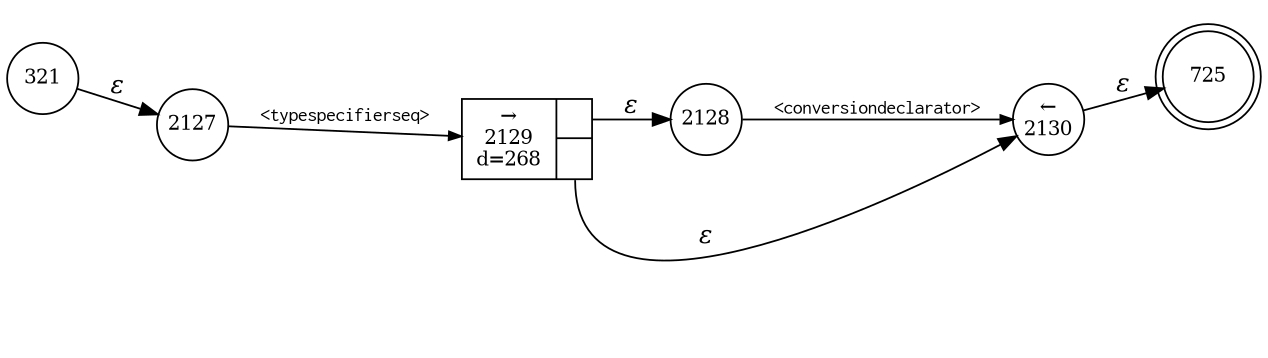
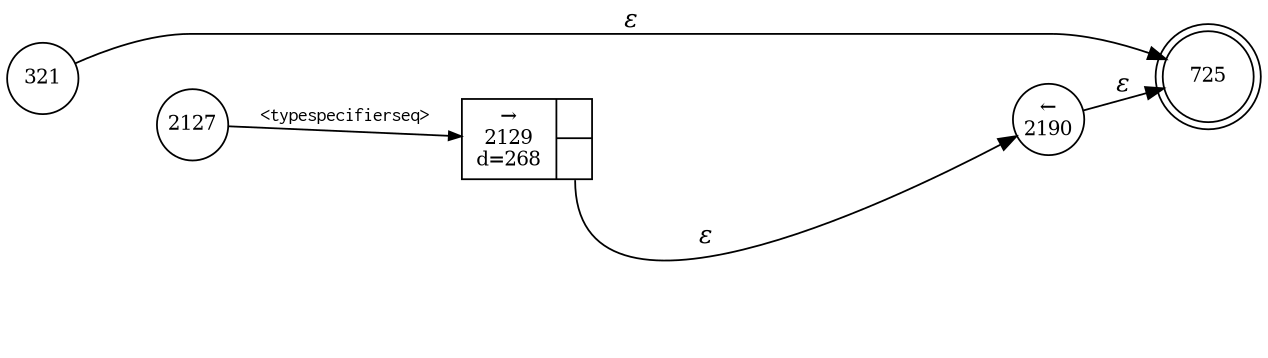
edge "321" -> "2127": now "321" -> "725"
node "2128": removed
node "← 2130": label "← 2130" -> "← 2190"
